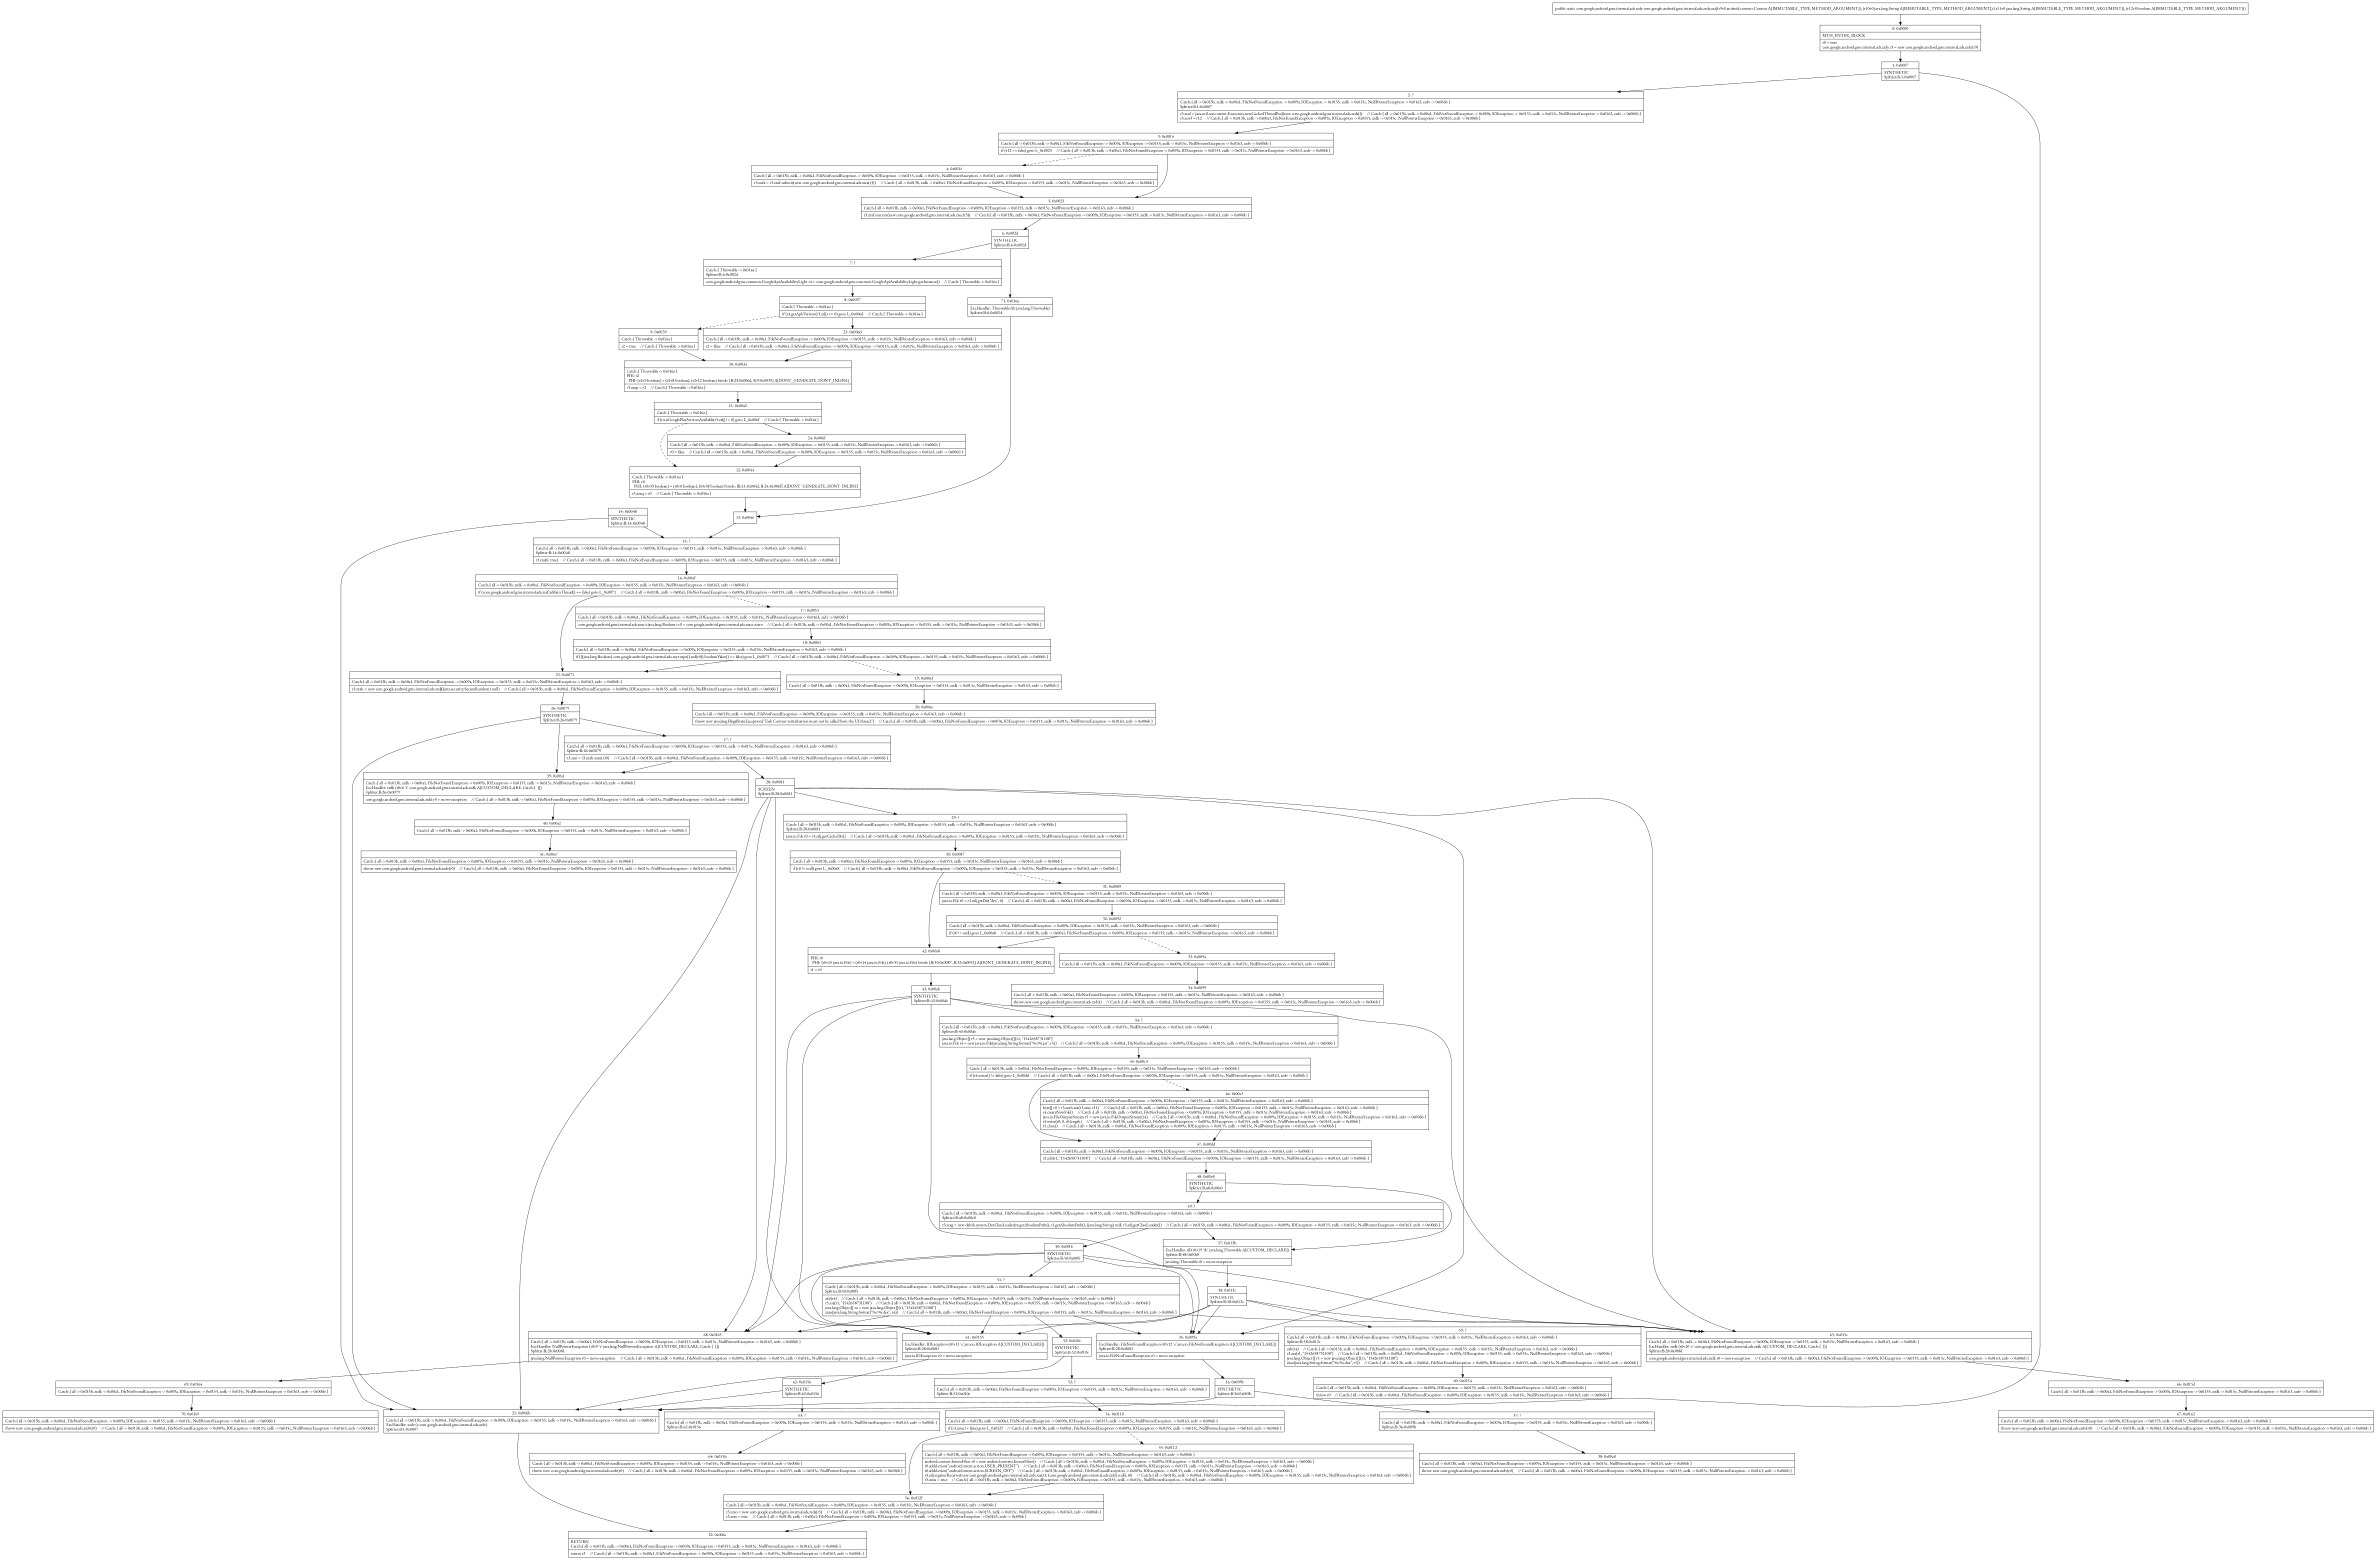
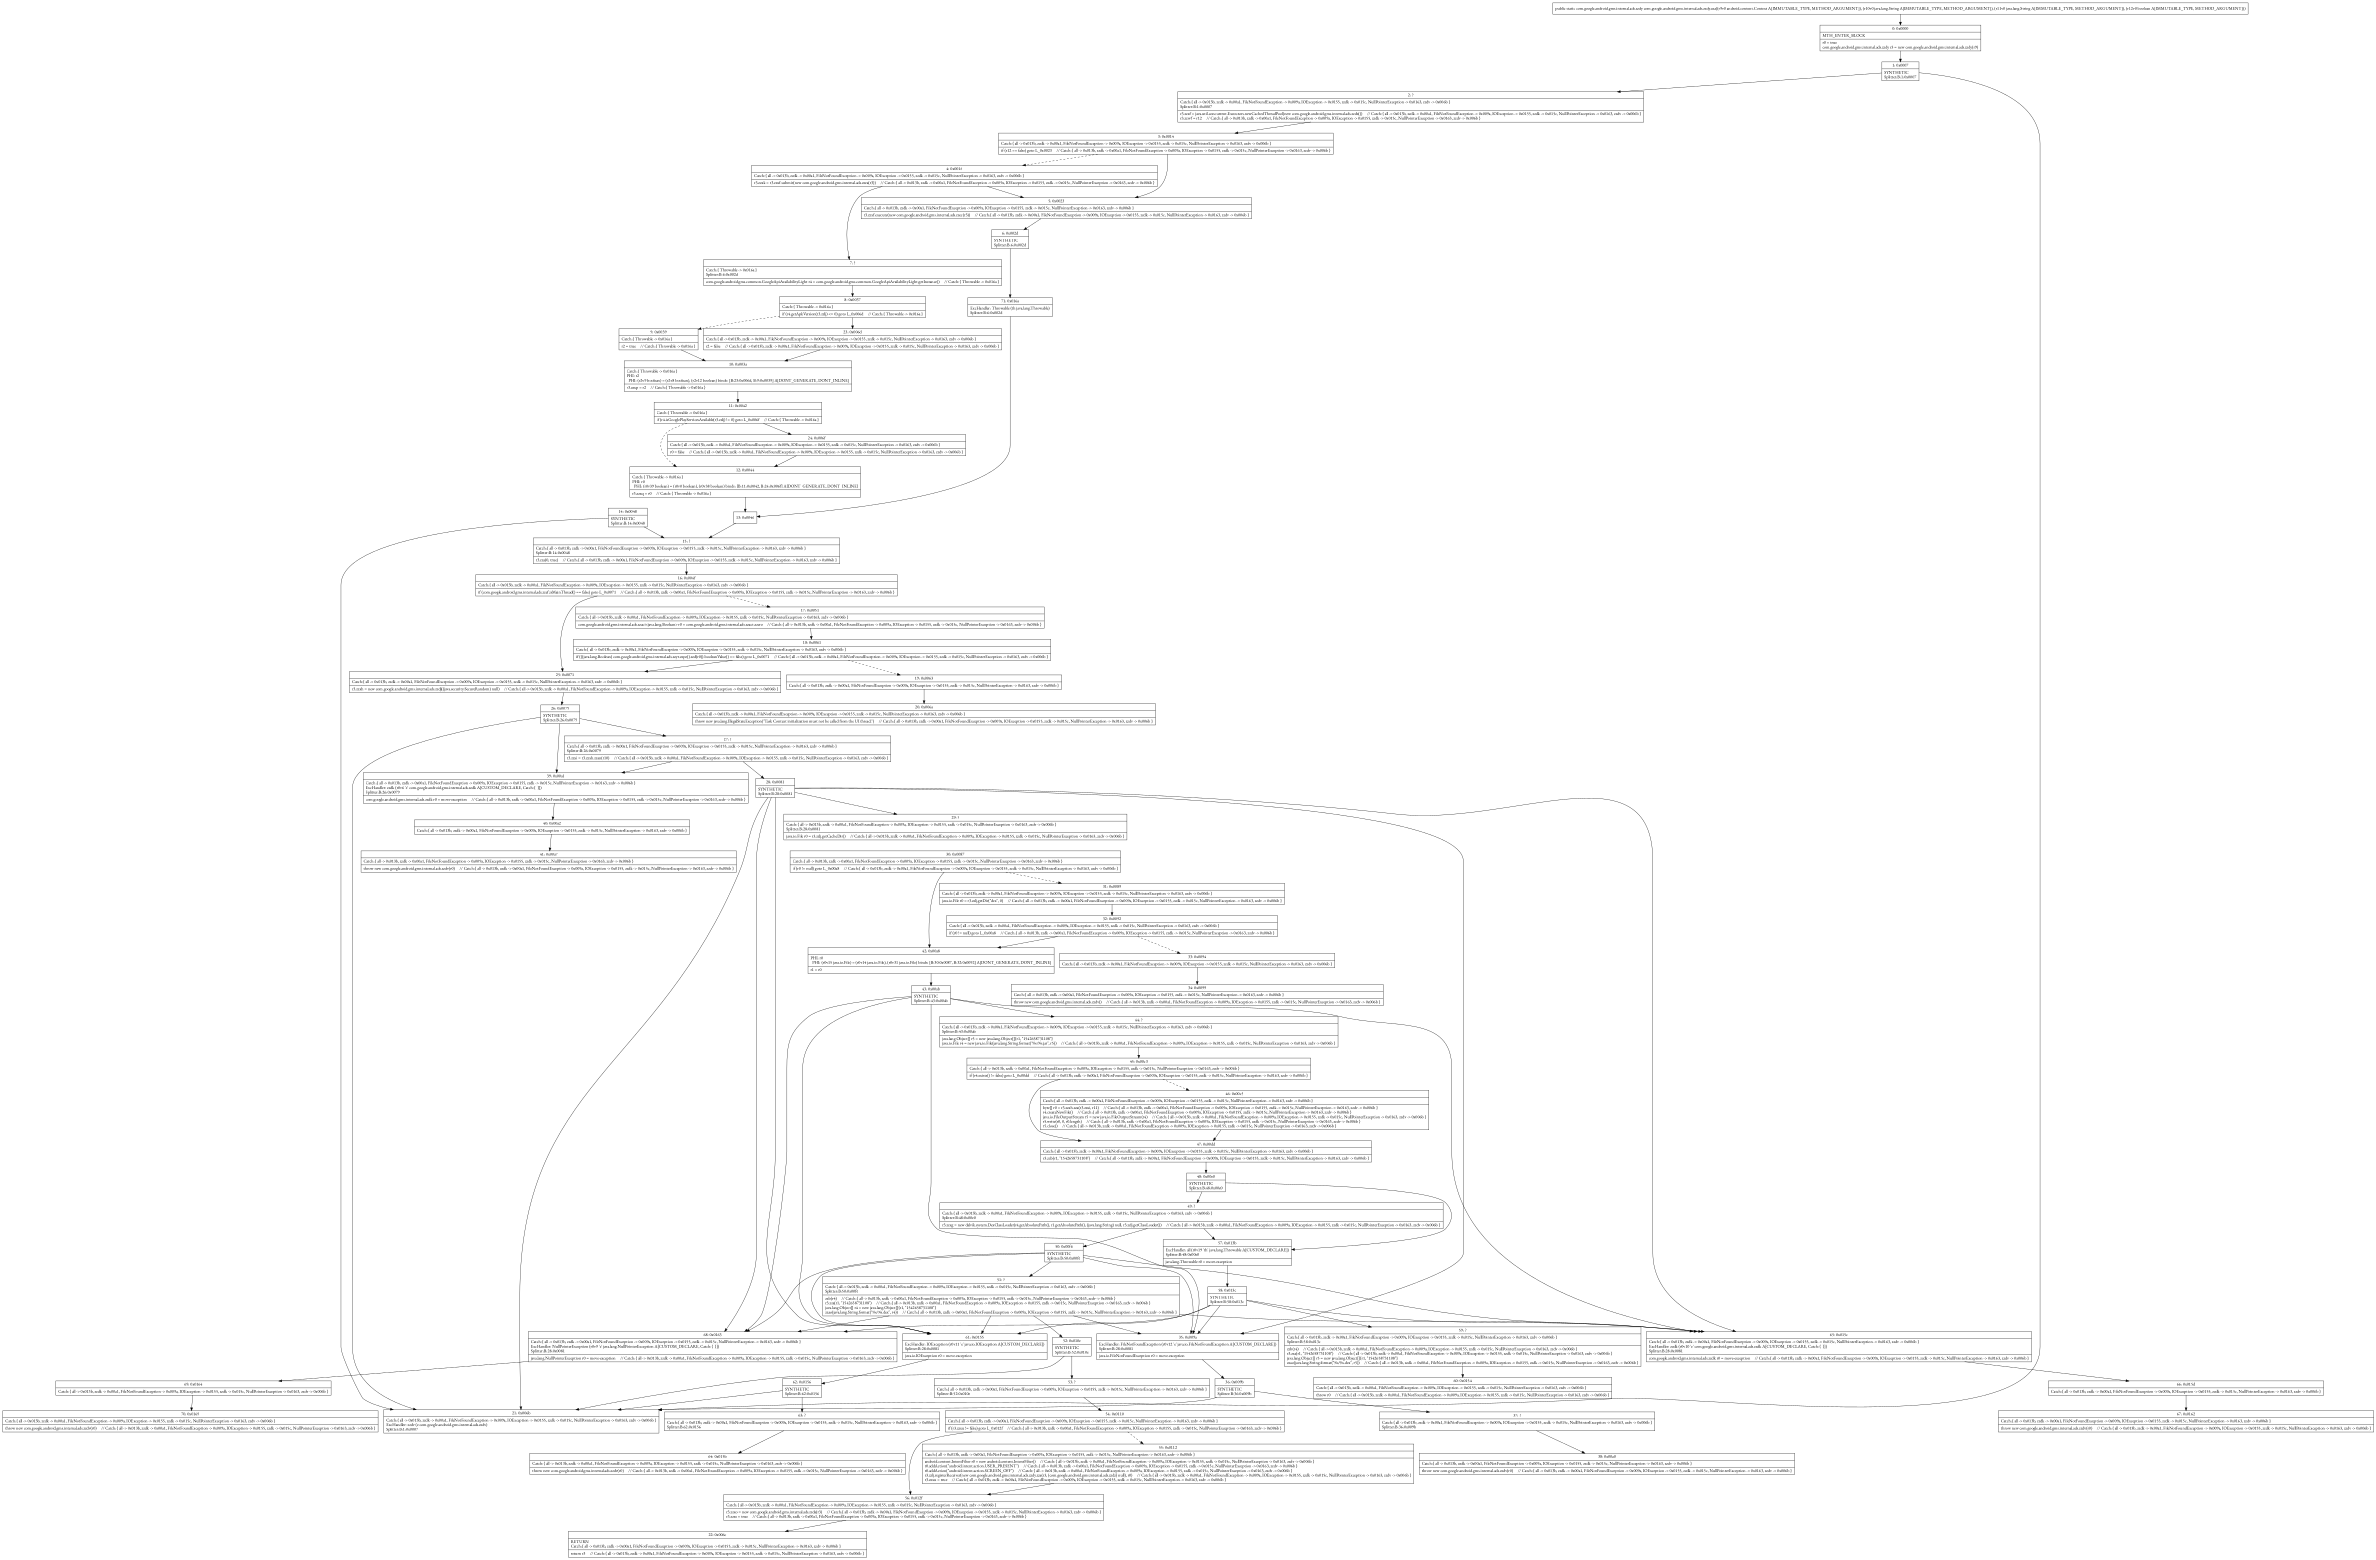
edge "6: 0x002d" -> "7: ?": now "4: 0x0016" -> "7: ?"
node "28: 0x0081": text "SCREEN" -> "SYNTHETIC"
edge "29: ?" -> "30: 0x0087": removed
edge "21: 0x006b" -> "22: 0x006c": removed
